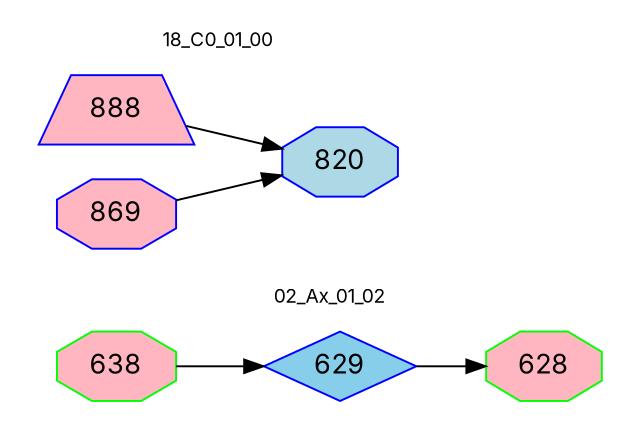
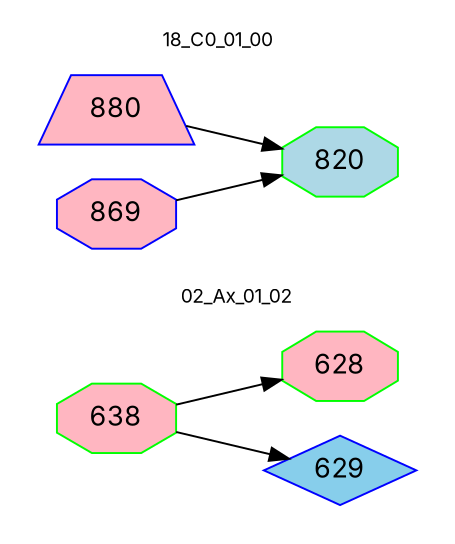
node "888": label "888" -> "880"
node "820": color blue -> green
edge "629" -> "628": now "638" -> "628"
